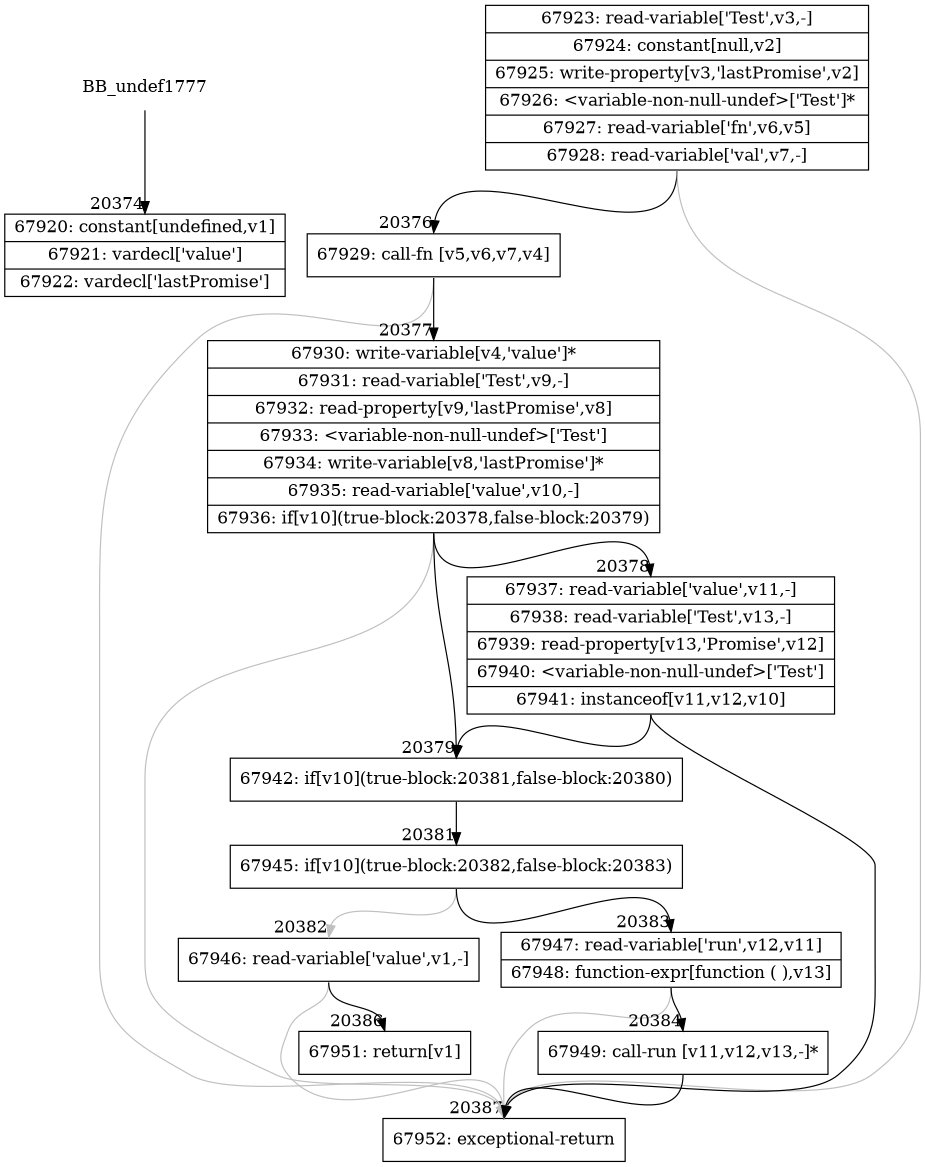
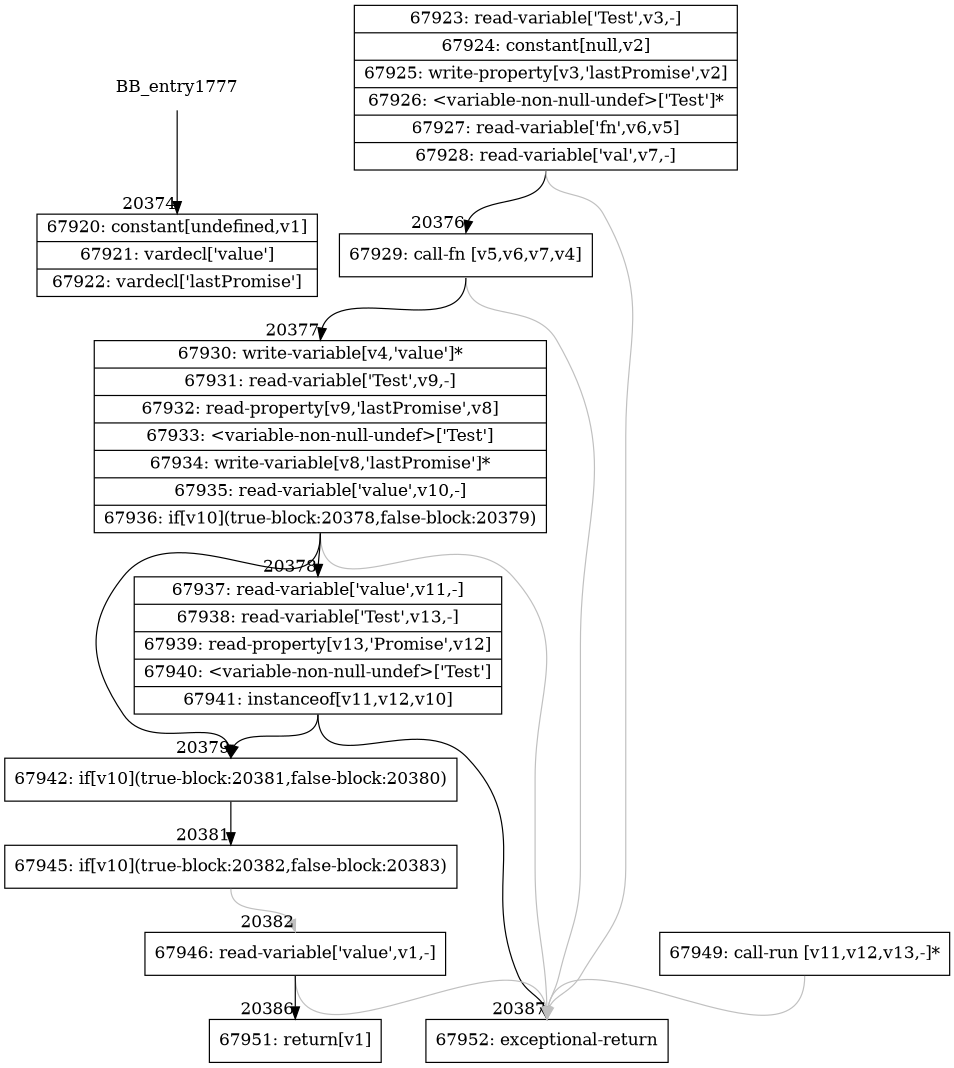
node "BB_undef1777": label "BB_undef1777" -> "BB_entry1777"
node "67947: read-variable['run',v12,v11]": removed
edge "67949: call-run [v11,v12,v13,-]*" -> "67952: exceptional-return": color black -> gray
